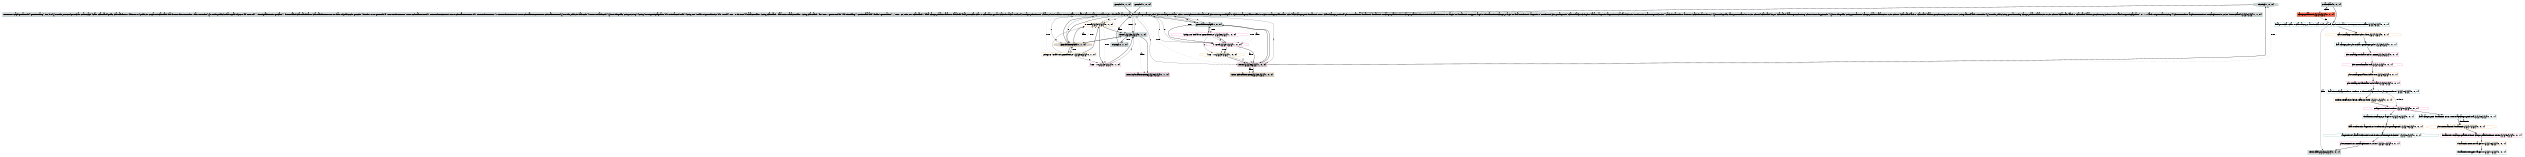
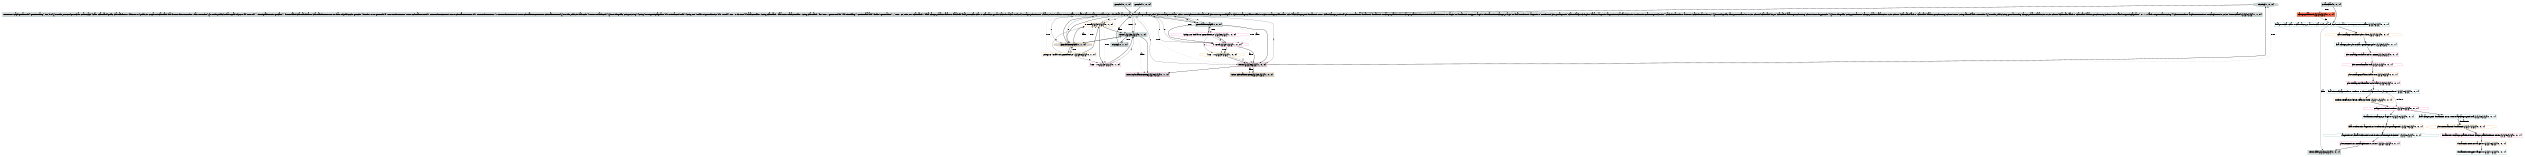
edge "createChart['0', '0', '1']" -> "CategoryDataset ds@@@2@@@['0', '0', '1']": label "chart" -> "true"
edge "return l@@@36@@@['1', '0', '0']" -> "getBuildTimeGraph['1', '0', '0']": now "return l@@@36@@@['1', '0', '0']" -> "return ColorPalette.BLUE@@@25@@@['0', '1', '0']"
